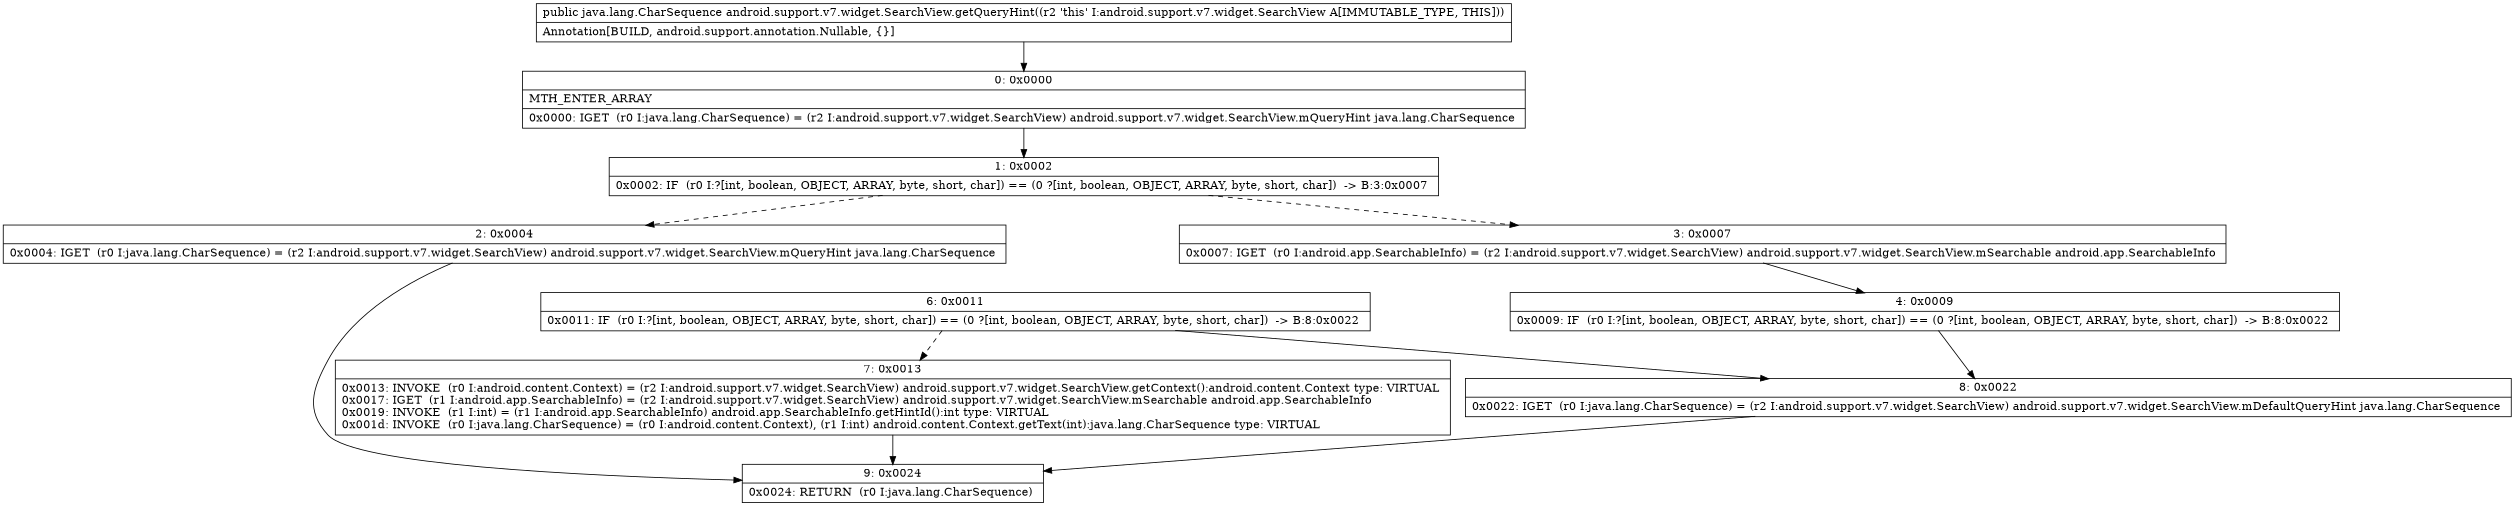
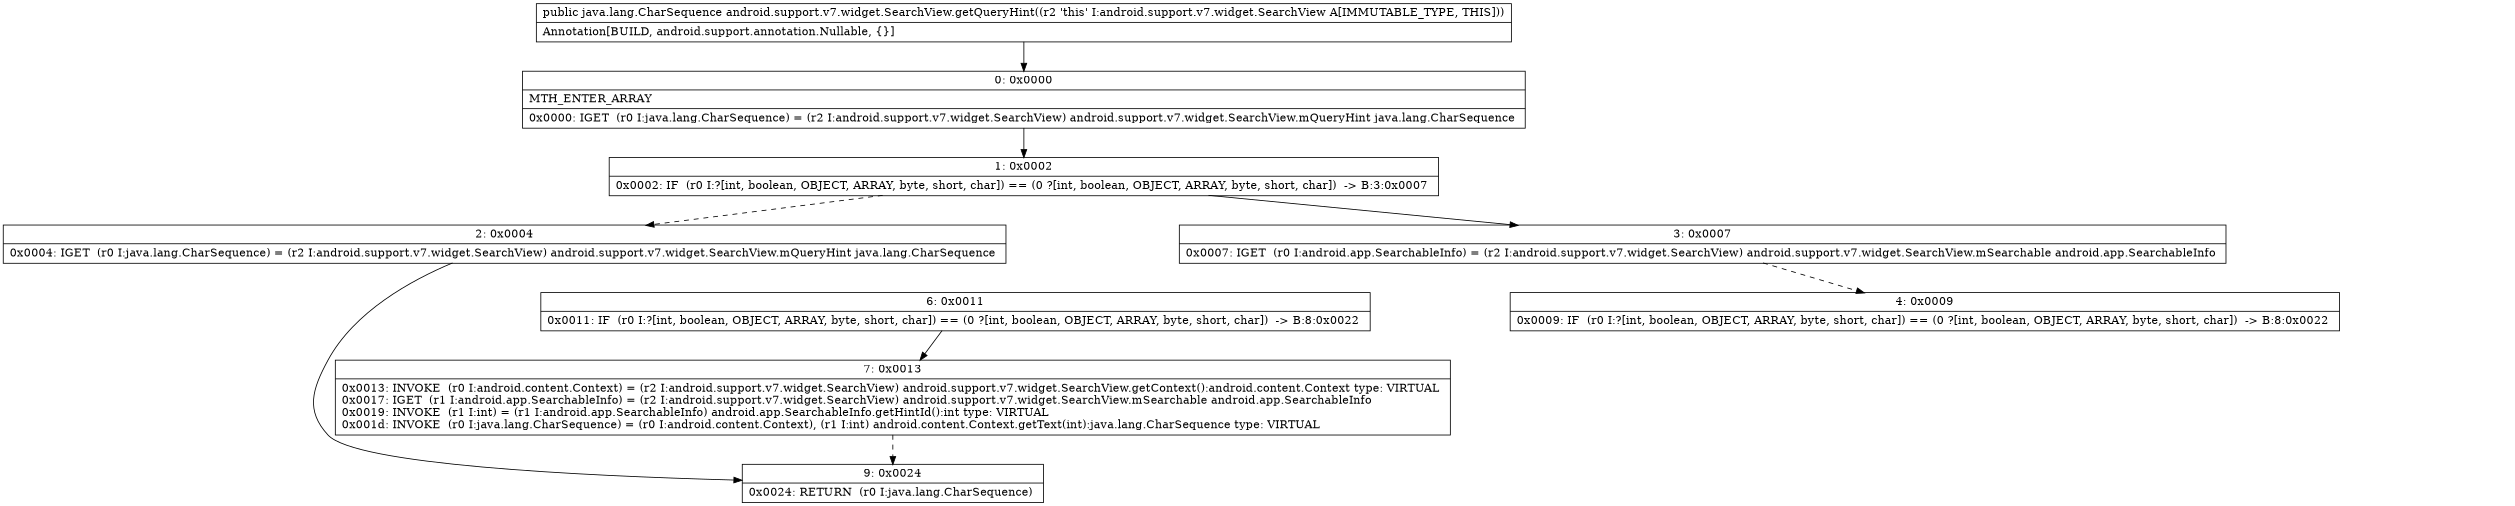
edge "1: 0x0002" -> "3: 0x0007": style dashed -> solid
edge "3: 0x0007" -> "4: 0x0009": style solid -> dashed
edge "6: 0x0011" -> "7: 0x0013": style dashed -> solid
node "8: 0x0022": removed
edge "7: 0x0013" -> "9: 0x0024": style solid -> dashed
